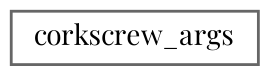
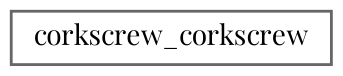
node "corkscrew_args": label "corkscrew_args" -> "corkscrew_corkscrew"
